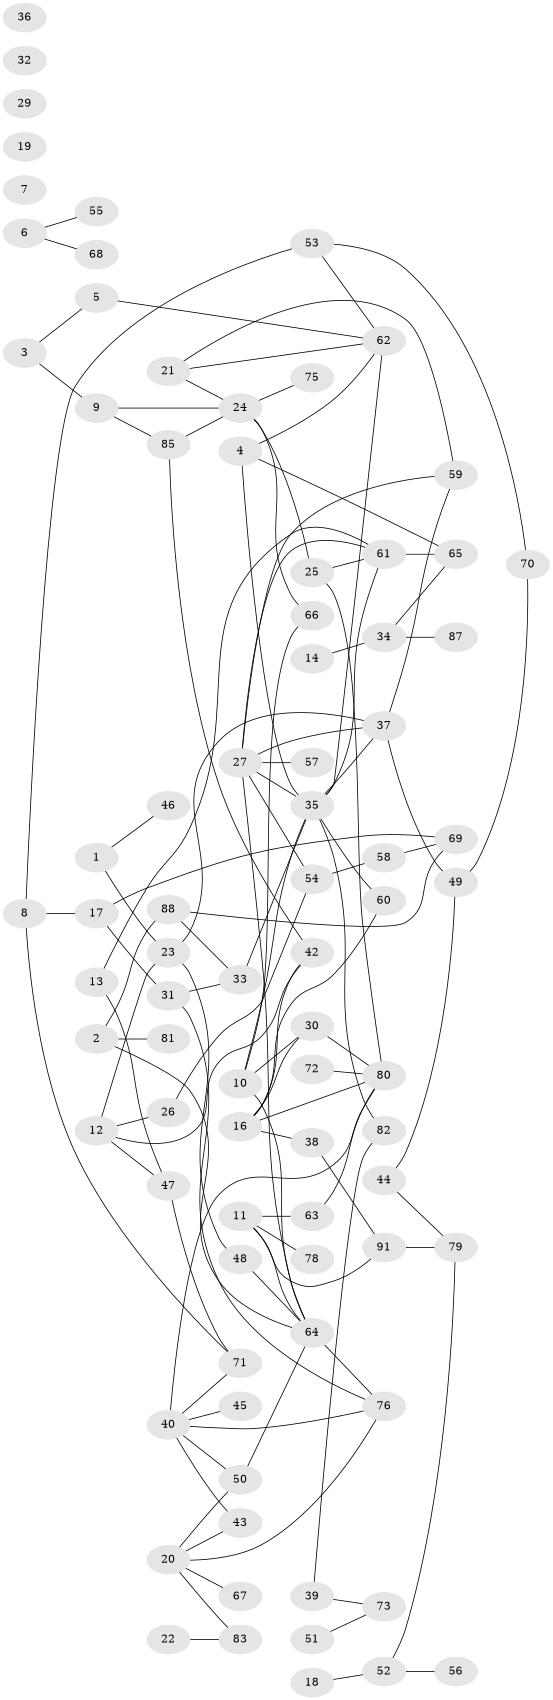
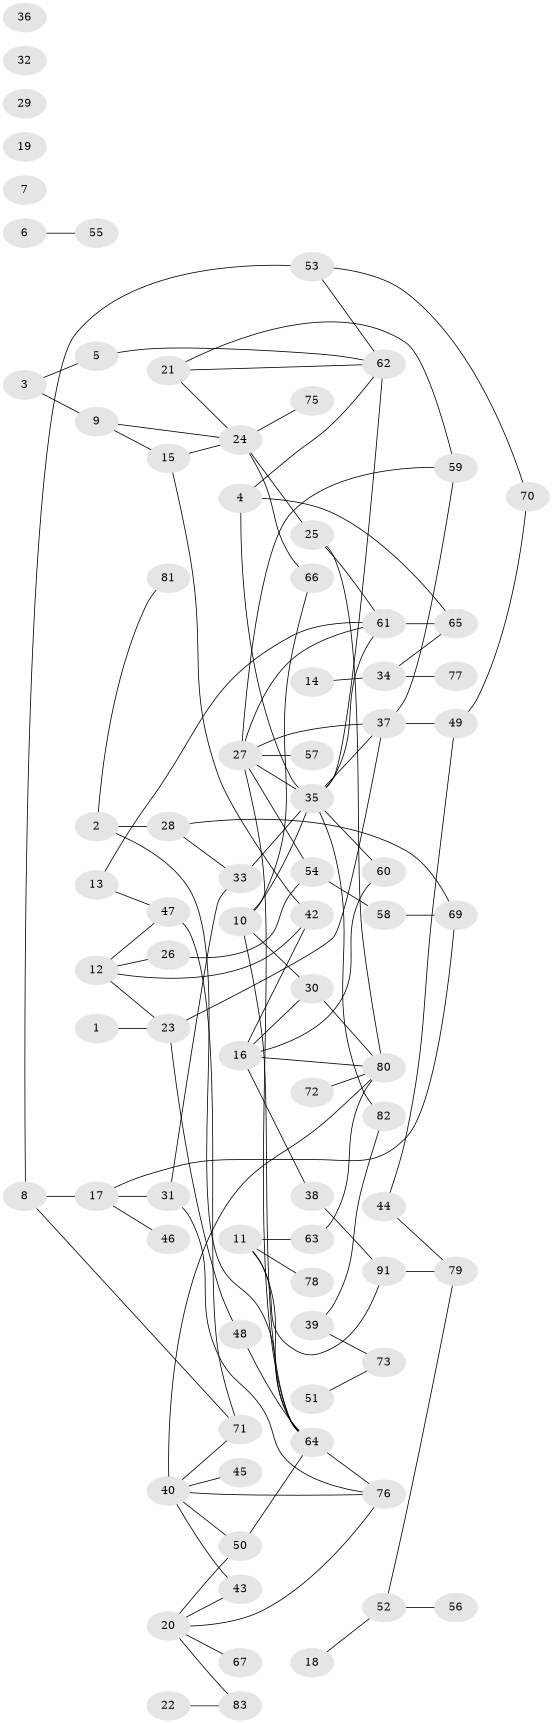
node "68": removed
node "85": label "85" -> "15"
node "87": label "87" -> "77"
edge "46" -- "1": now "46" -- "17"
node "88": label "88" -> "28"
